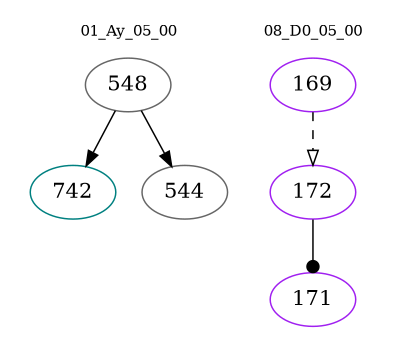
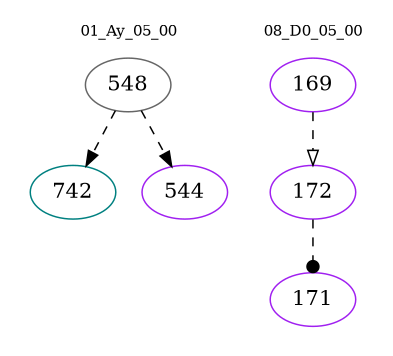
edge "548" -> "742": style solid -> dashed
edge "548" -> "544": style solid -> dashed
node "544": color gray40 -> purple
edge "172" -> "171": style solid -> dashed
